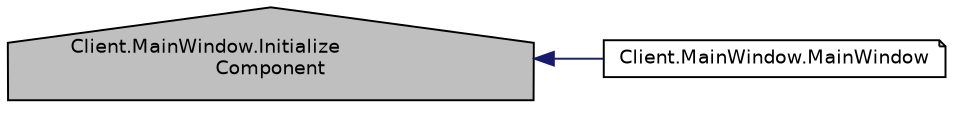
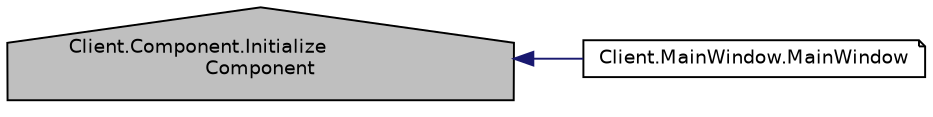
node "Client.MainWindow.Initialize Component": label "Client.MainWindow.Initialize Component" -> "Client.Component.Initialize Component"
